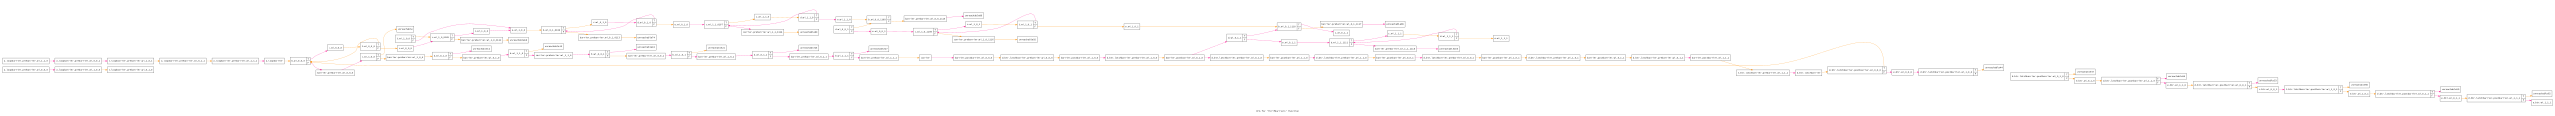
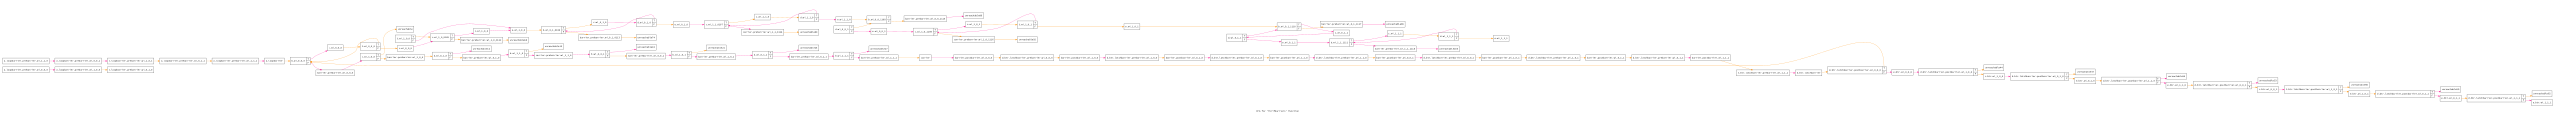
edge "barrier.postbarrier.wi_0_1_0" -> "d.wi_0_1_1": now "c.wi_0_1_1" -> "d.wi_0_1_1"
node "e.btr.wi_1_0_0": added
